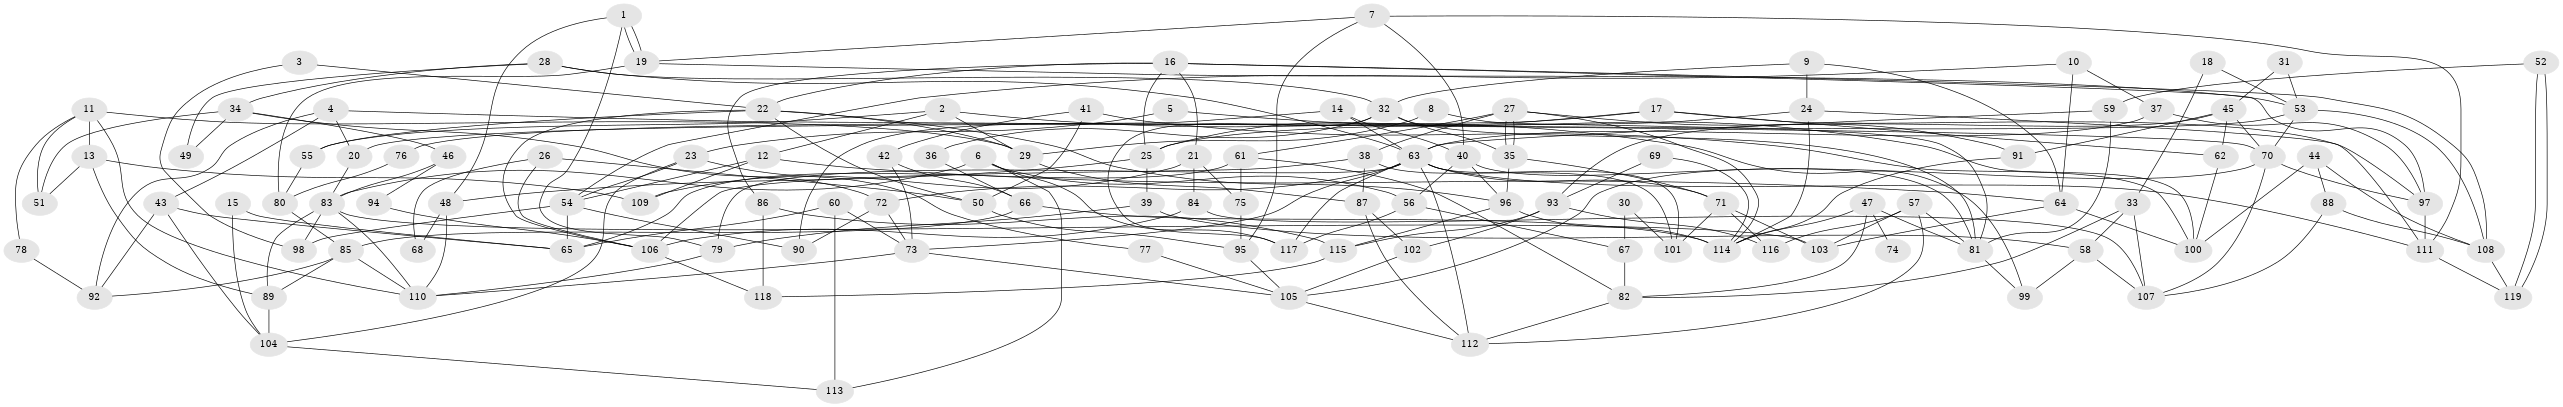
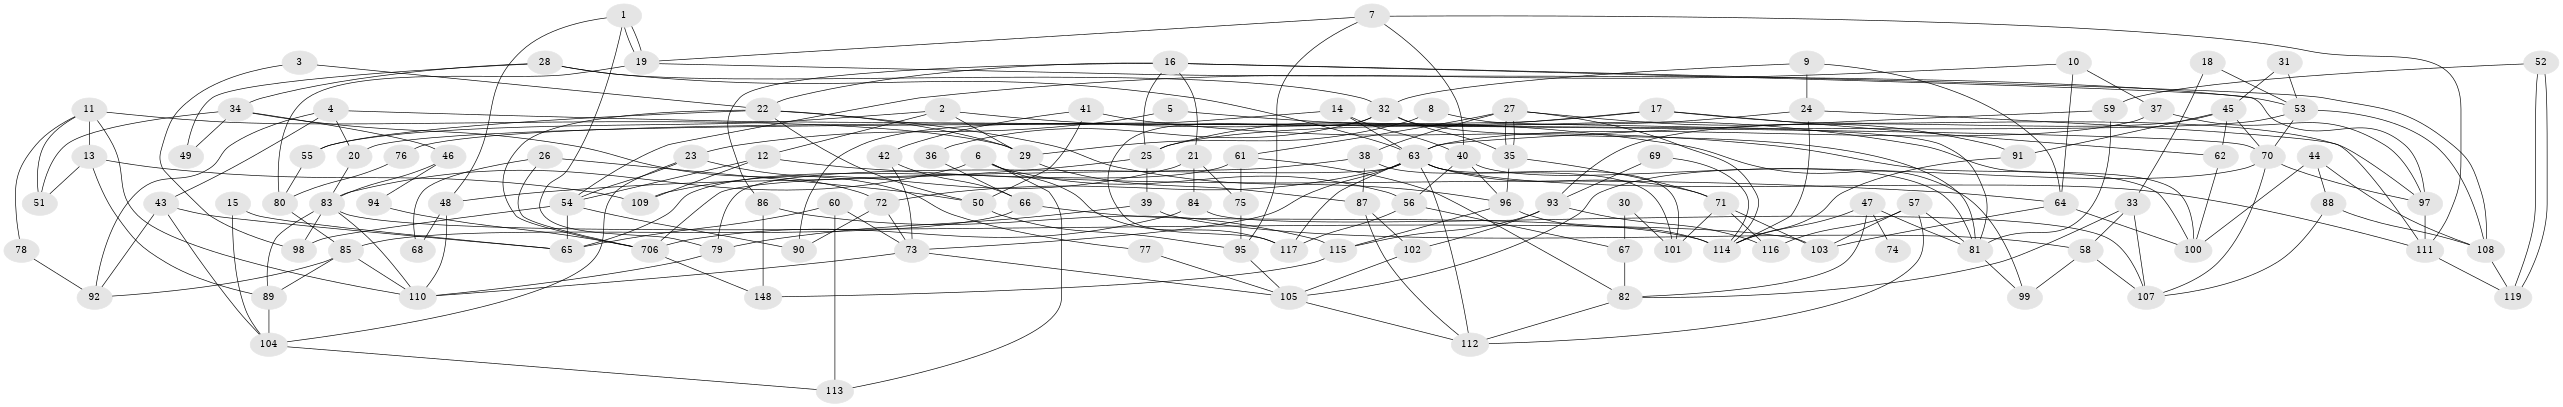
node "106": label "106" -> "706"
node "118": label "118" -> "148"
